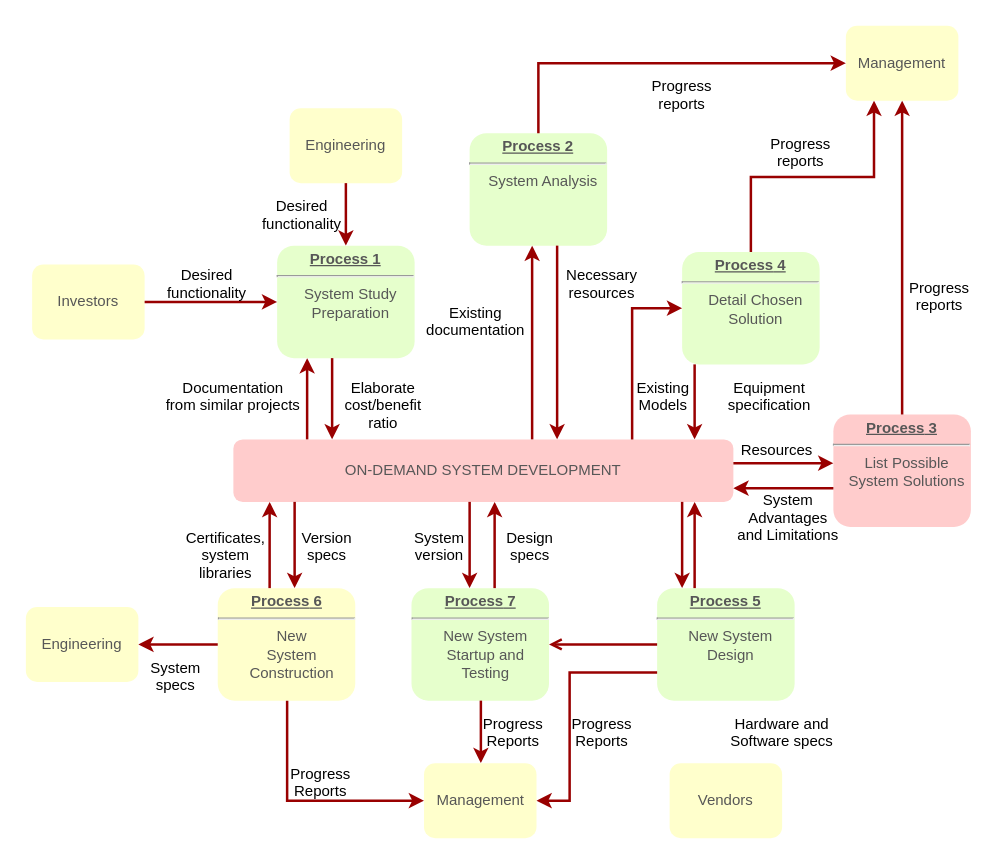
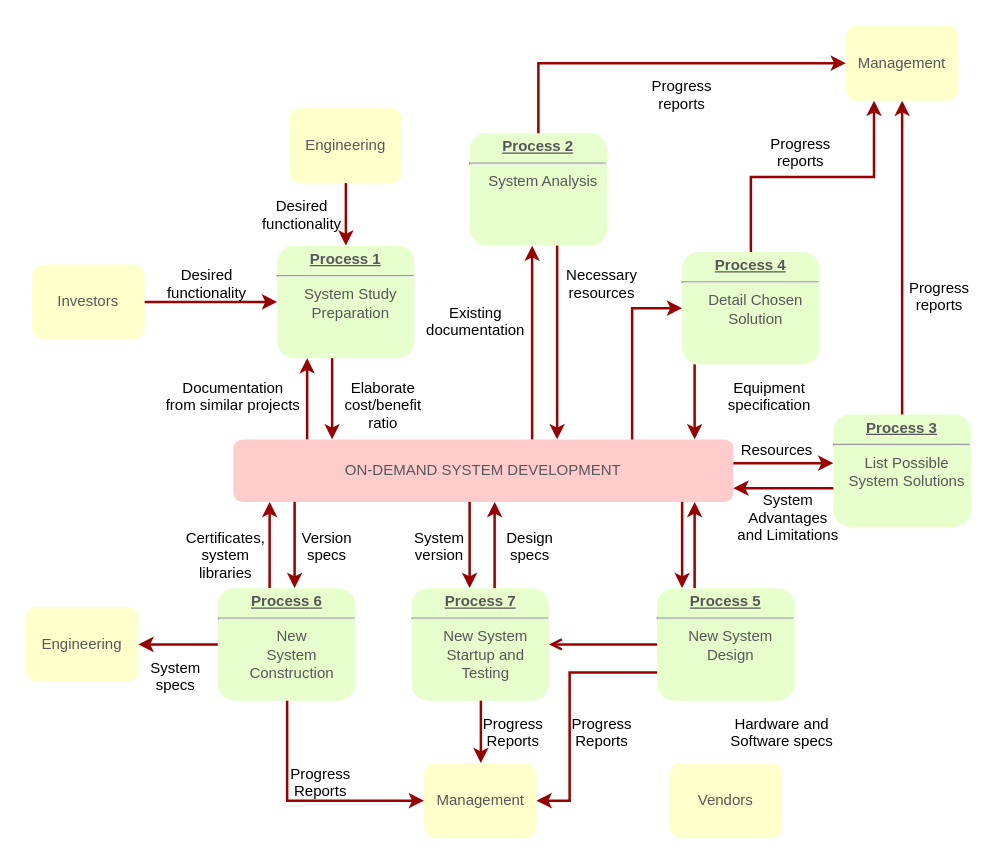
node "Existing Models": removed
node "Process 3 List Possible System Solutions": fillcolor #ffcccc -> #e6ffcc
node "Process 6 New System Construction": fillcolor #ffffcc -> #e6ffcc
